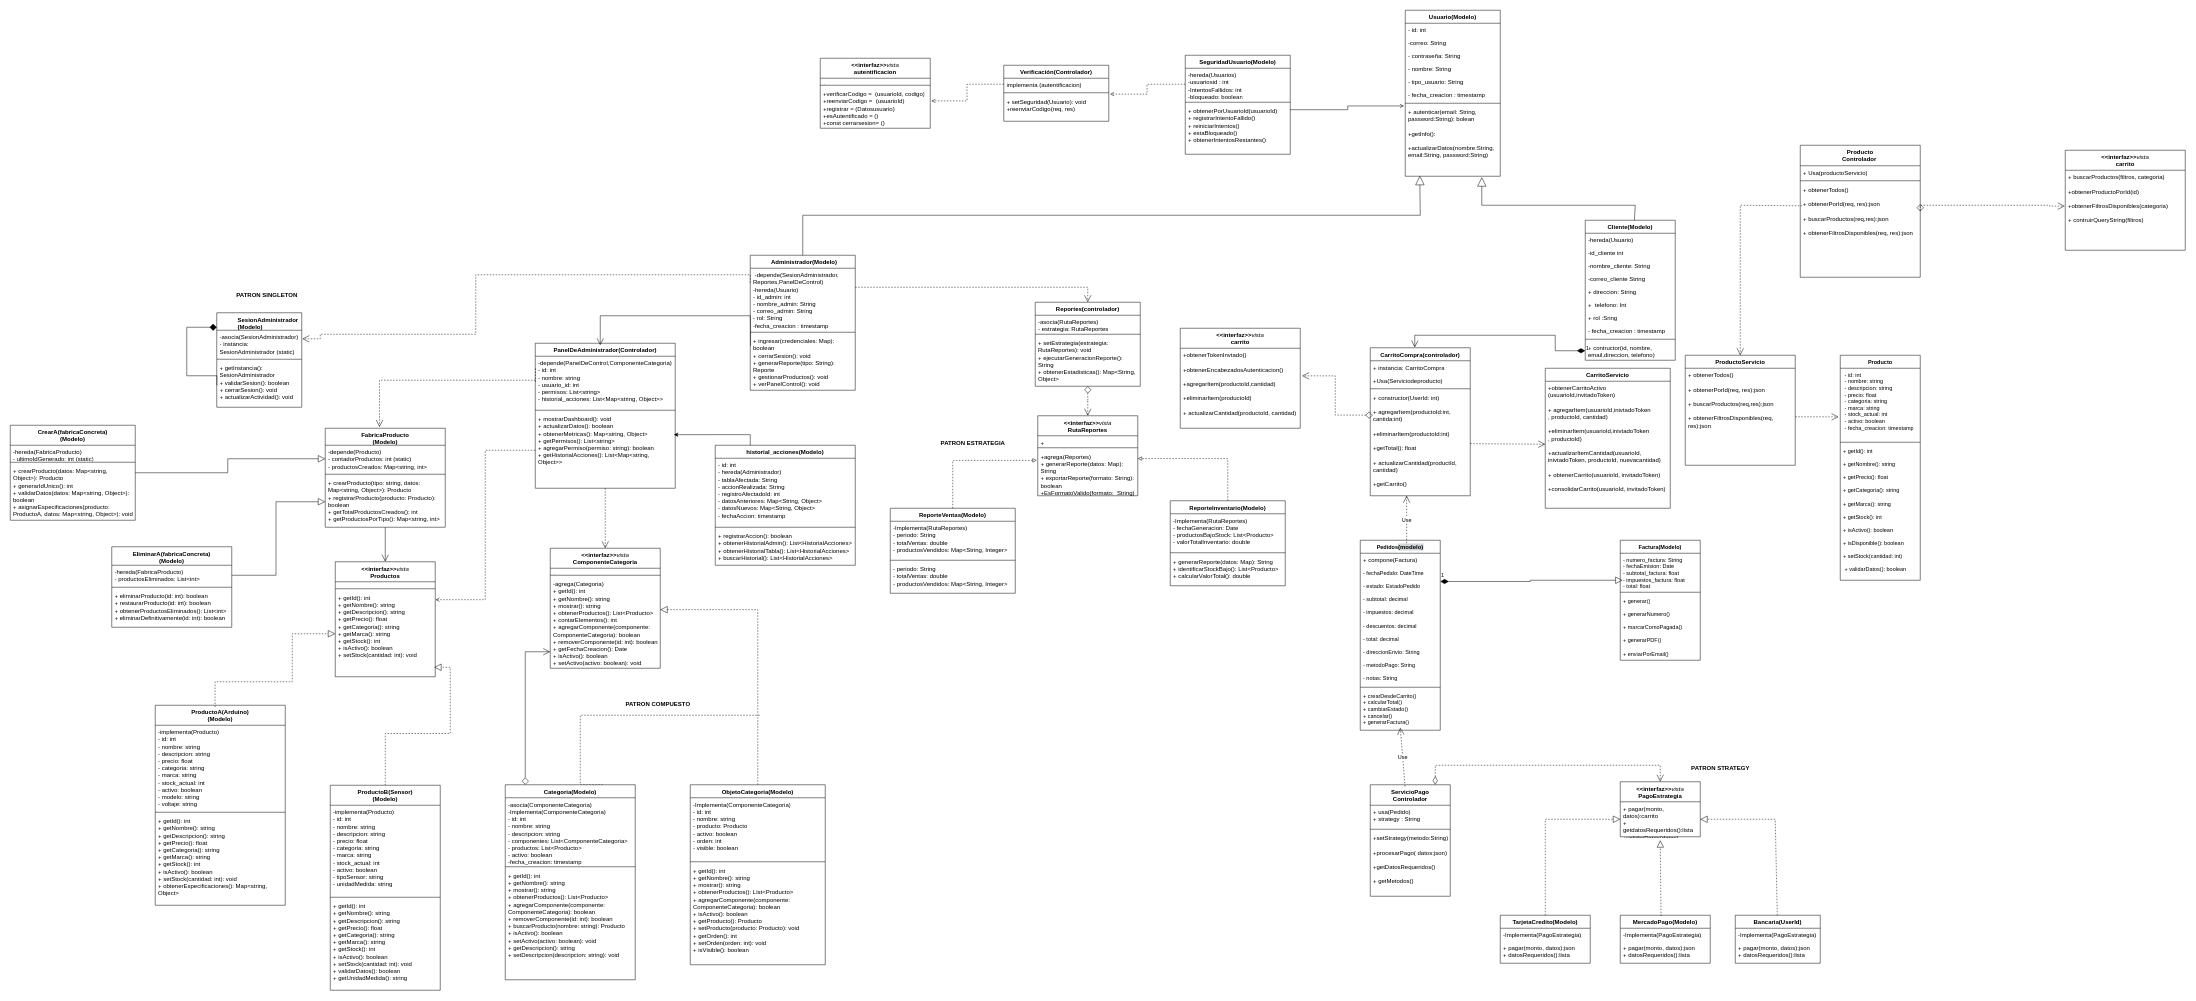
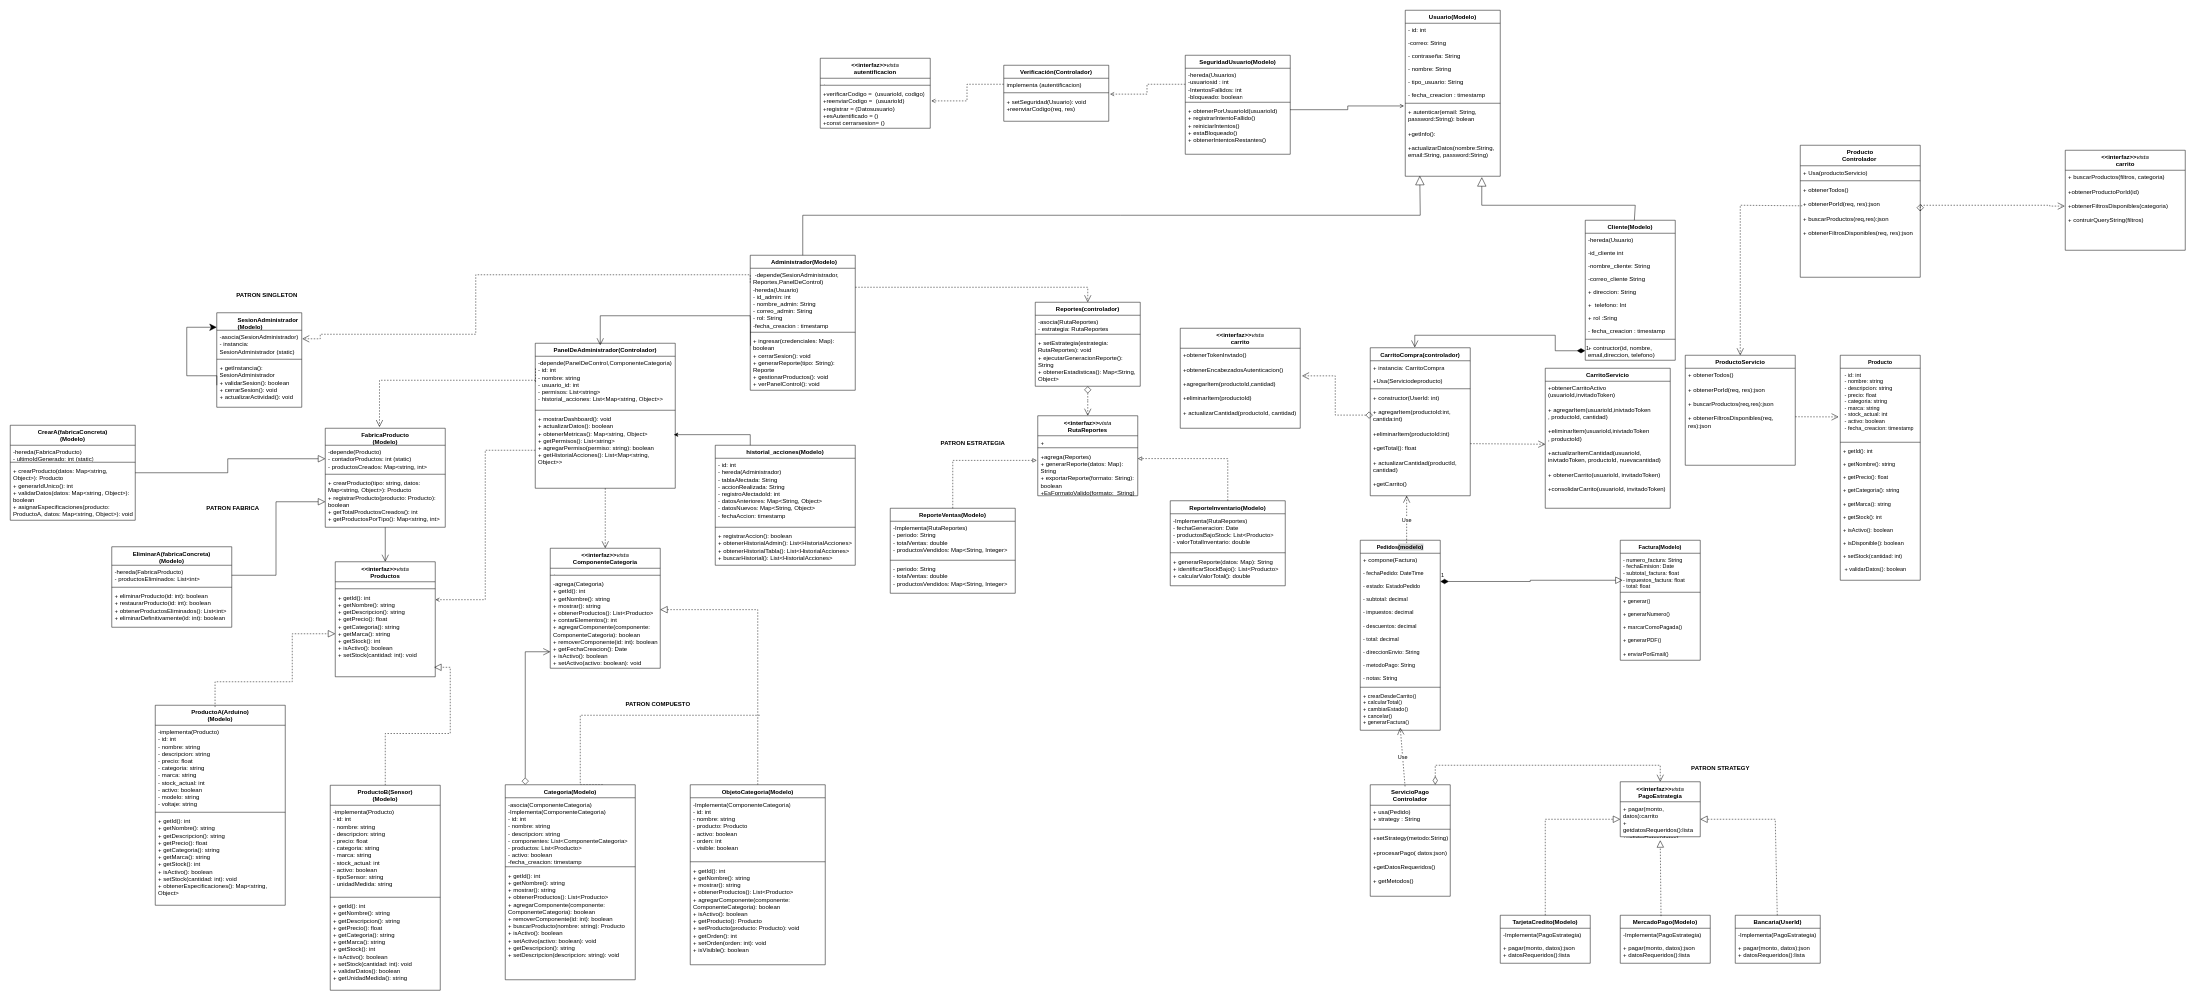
edge "+ getInstancia(): SesionAdministrador + validarSesion(): boolean + cerrarSesion(): void + actualizarActividad(): void" -> "SesionAdministrador(Modelo)": arrowhead diamond -> classic
node "PATRON FABRICA": added
